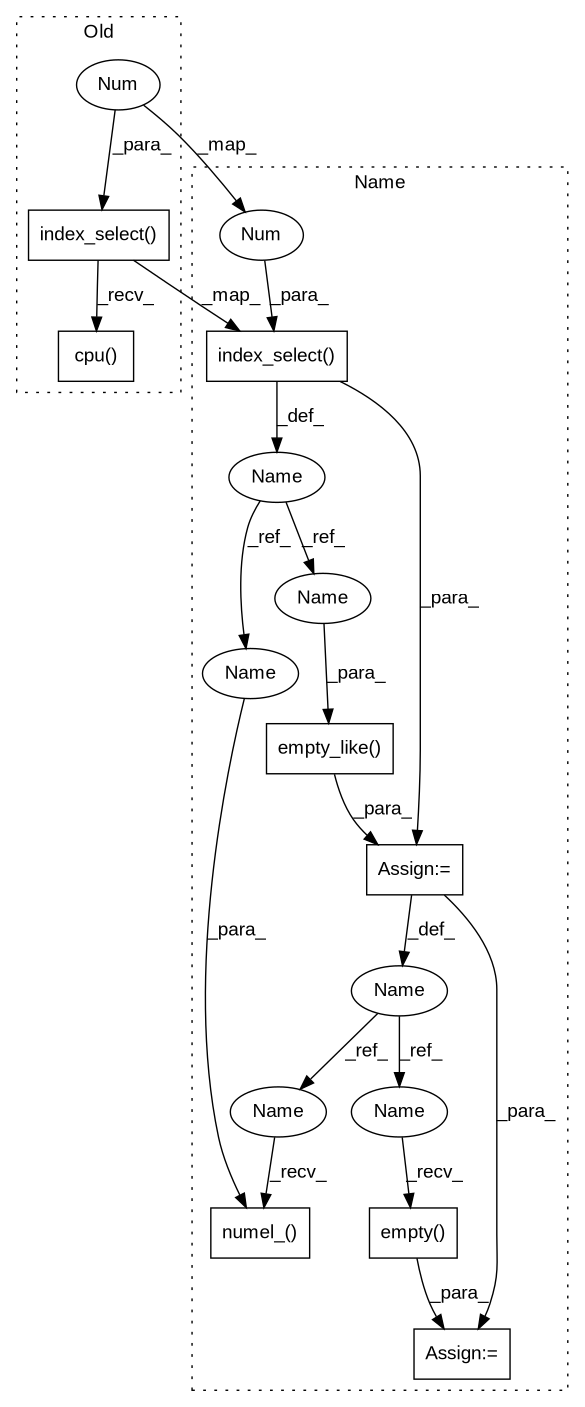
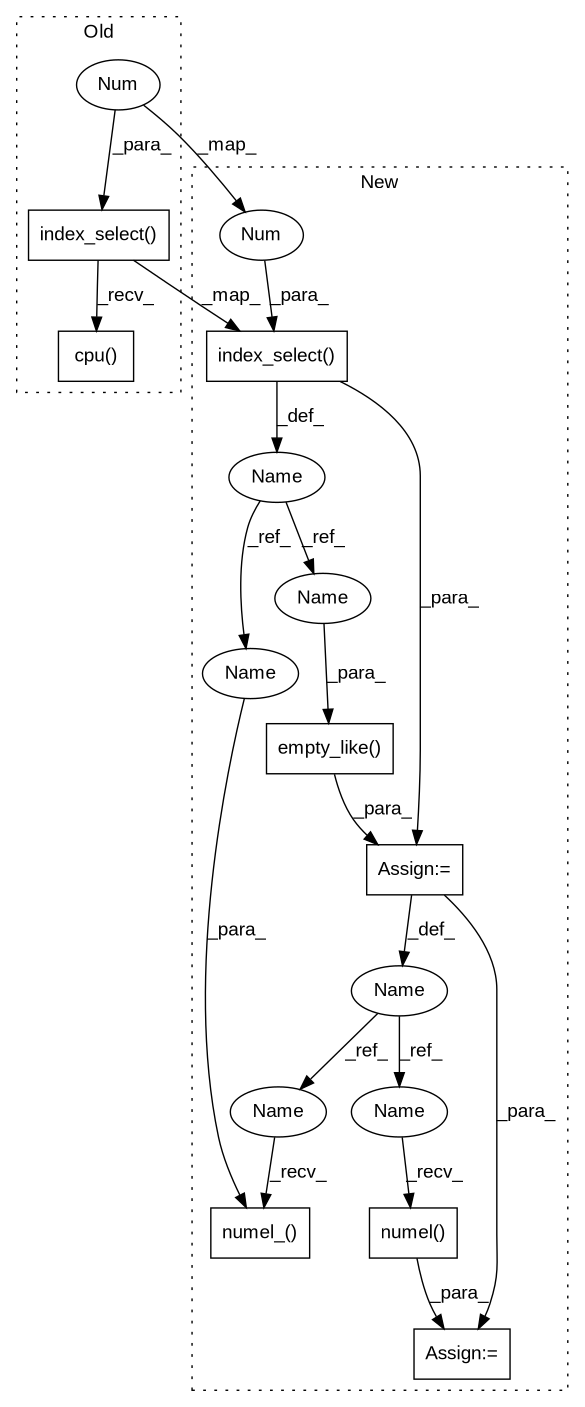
cluster "Name": label "Name" -> "New"
node "empty()": label "empty()" -> "numel()"
